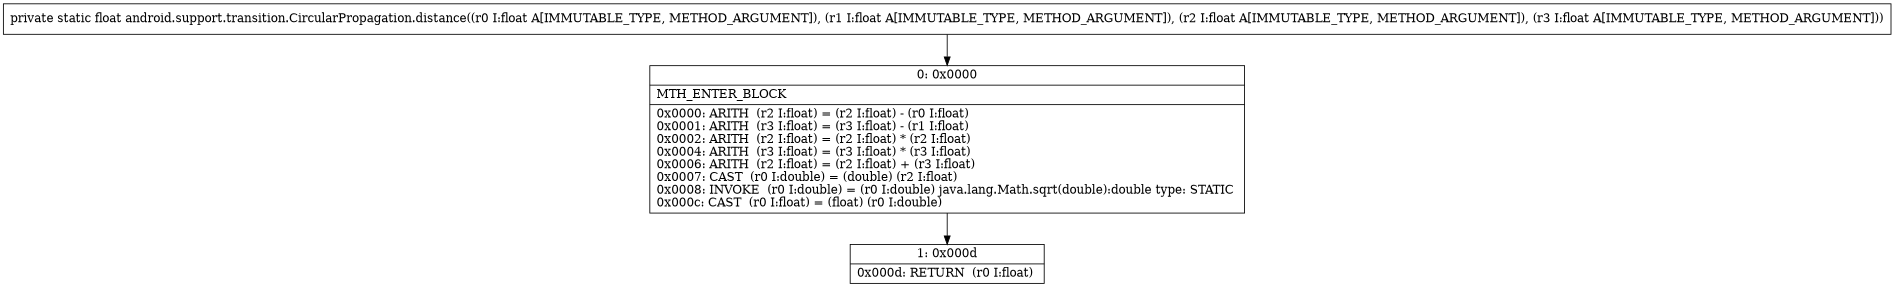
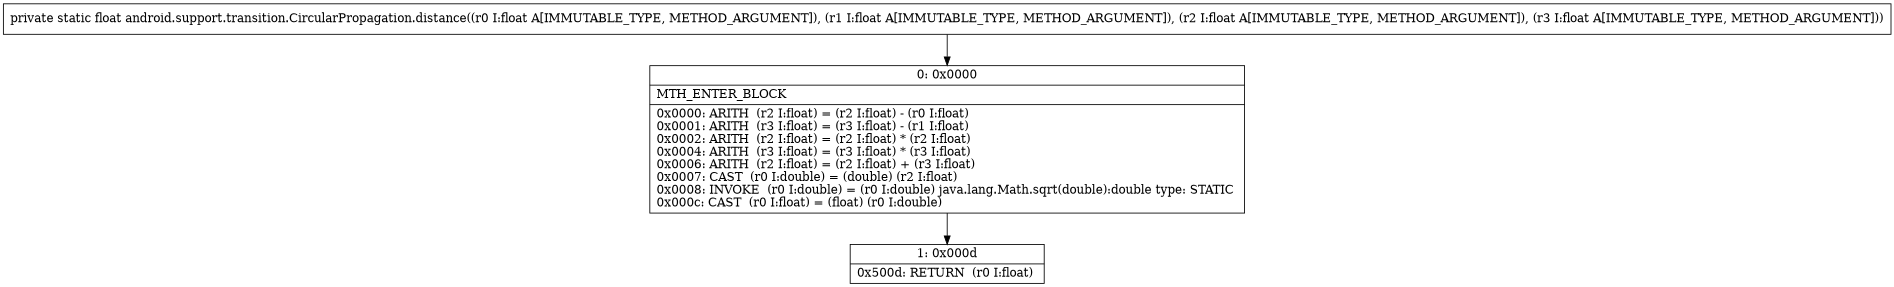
node "1: 0x000d": text "0x000d: RETURN  (r0 I:float)" -> "0x500d: RETURN  (r0 I:float)"
